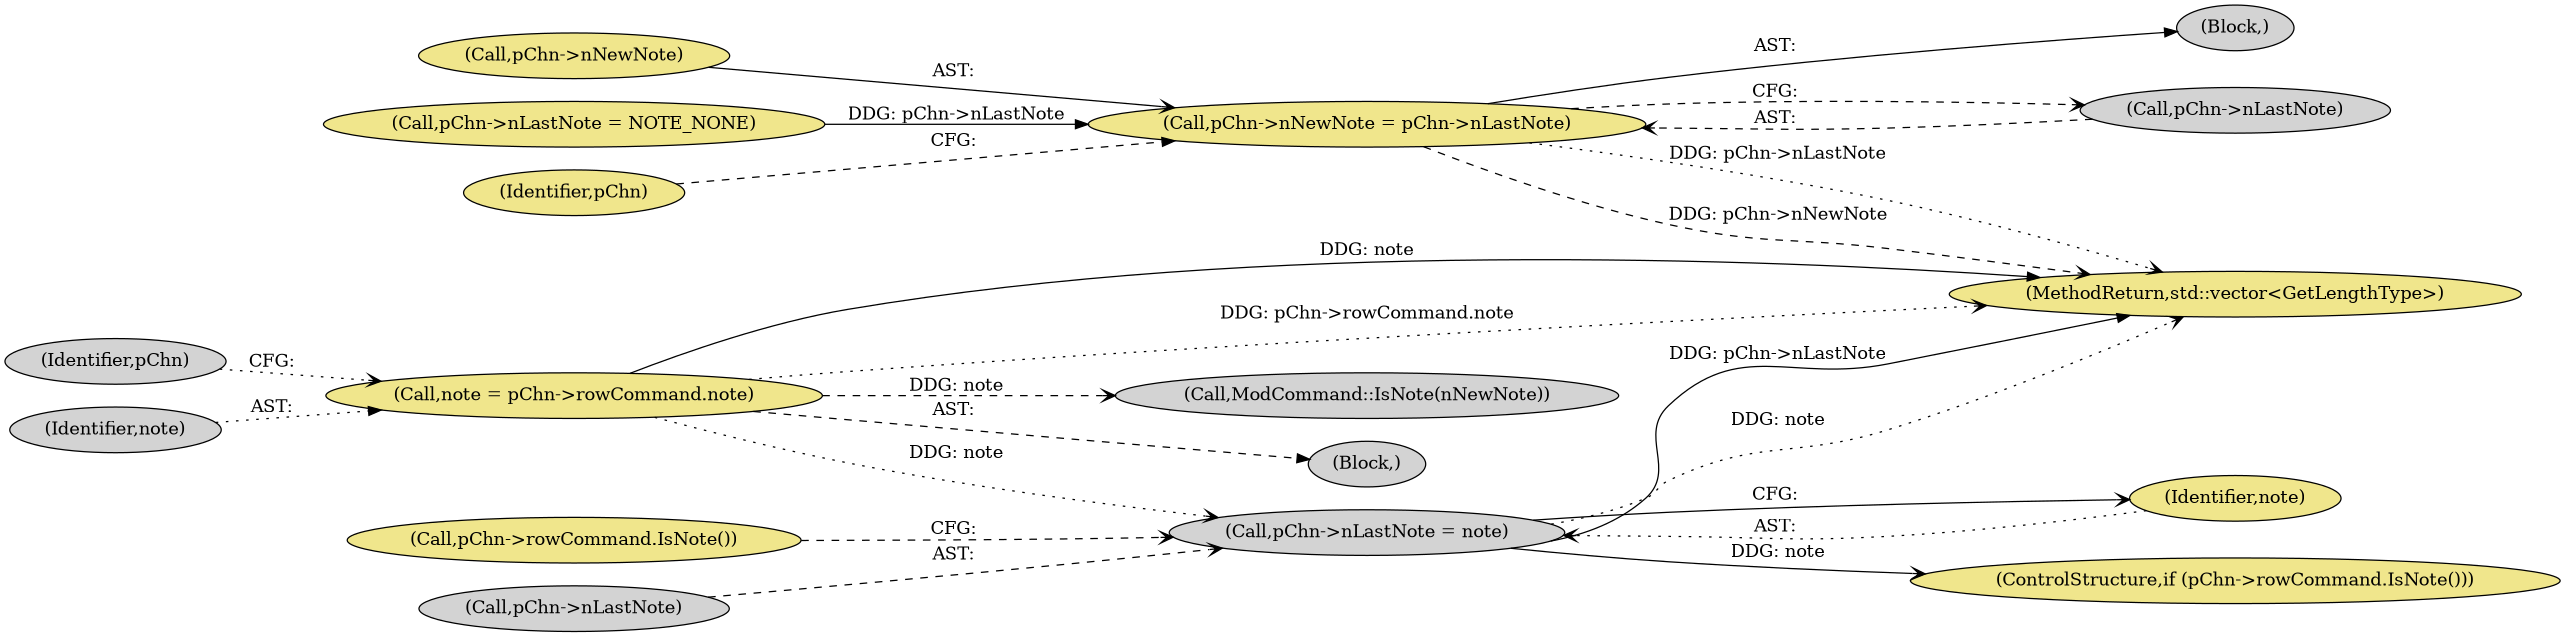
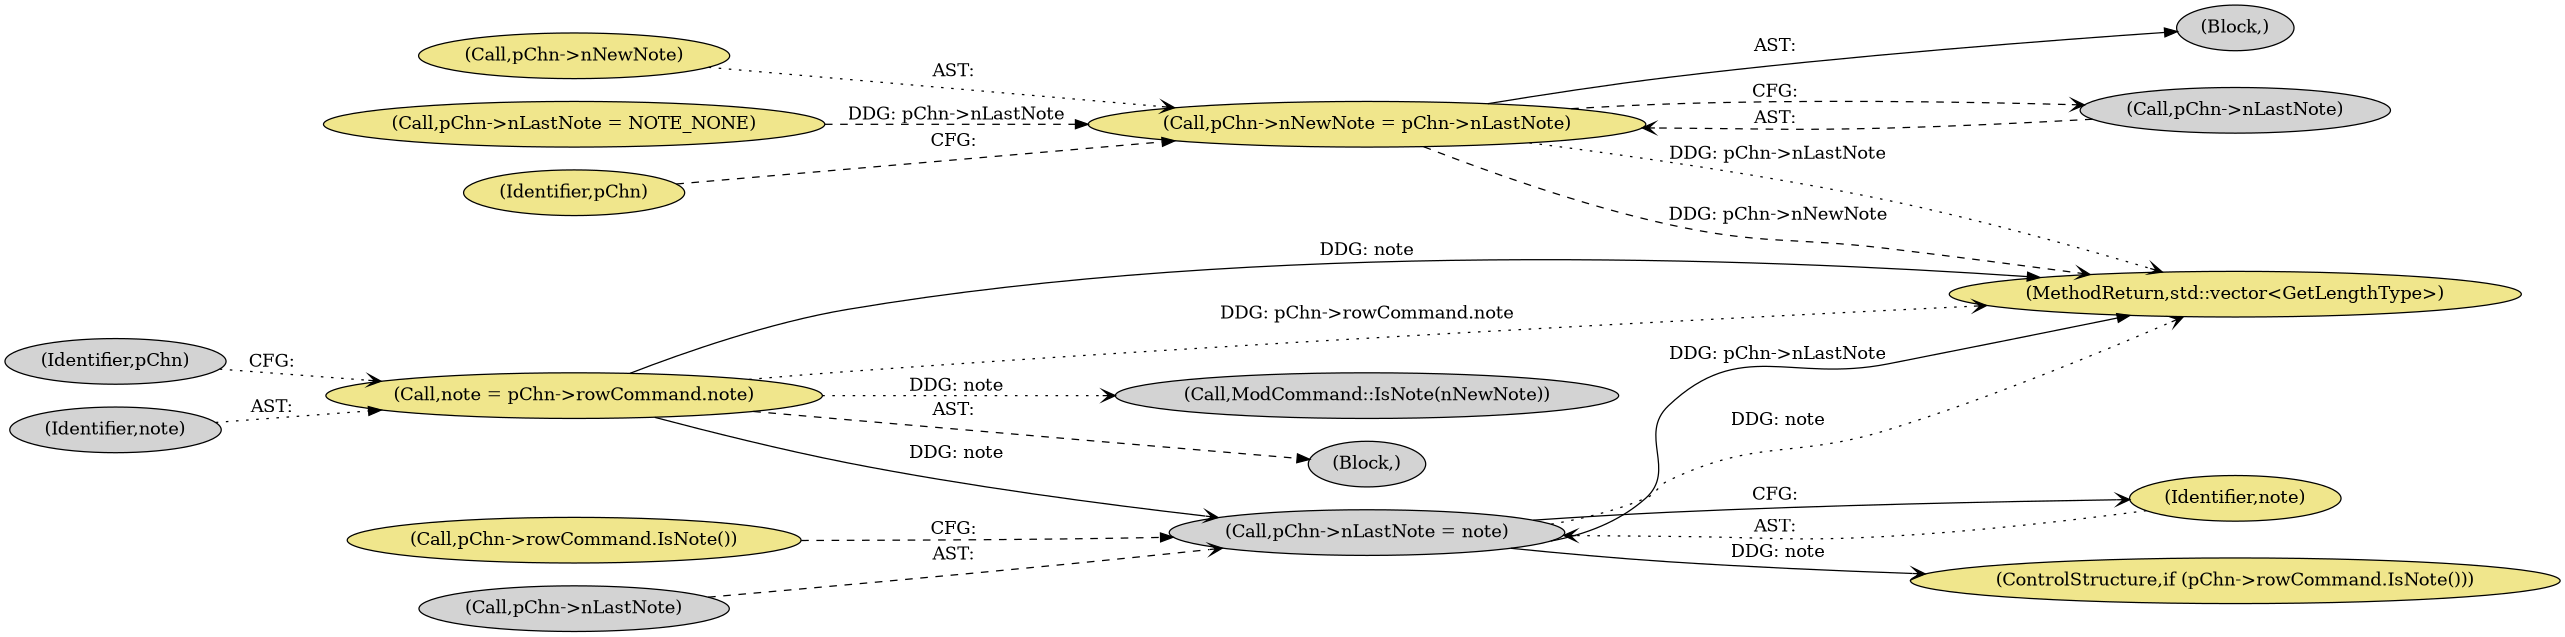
edge "(Call,pChn->nNewNote)" -> "(Call,pChn->nNewNote = pChn->nLastNote)": style solid -> dotted
edge "(Call,pChn->nLastNote = NOTE_NONE)" -> "(Call,pChn->nNewNote = pChn->nLastNote)": style solid -> dashed
edge "(Call,note = pChn->rowCommand.note)" -> "(Call,ModCommand::IsNote(nNewNote))": style dashed -> dotted
edge "(Call,note = pChn->rowCommand.note)" -> "(Call,pChn->nLastNote = note)": style dotted -> solid
edge "(Call,pChn->rowCommand.IsNote())" -> "(Call,pChn->nLastNote = note)": arrowhead vee -> normal
